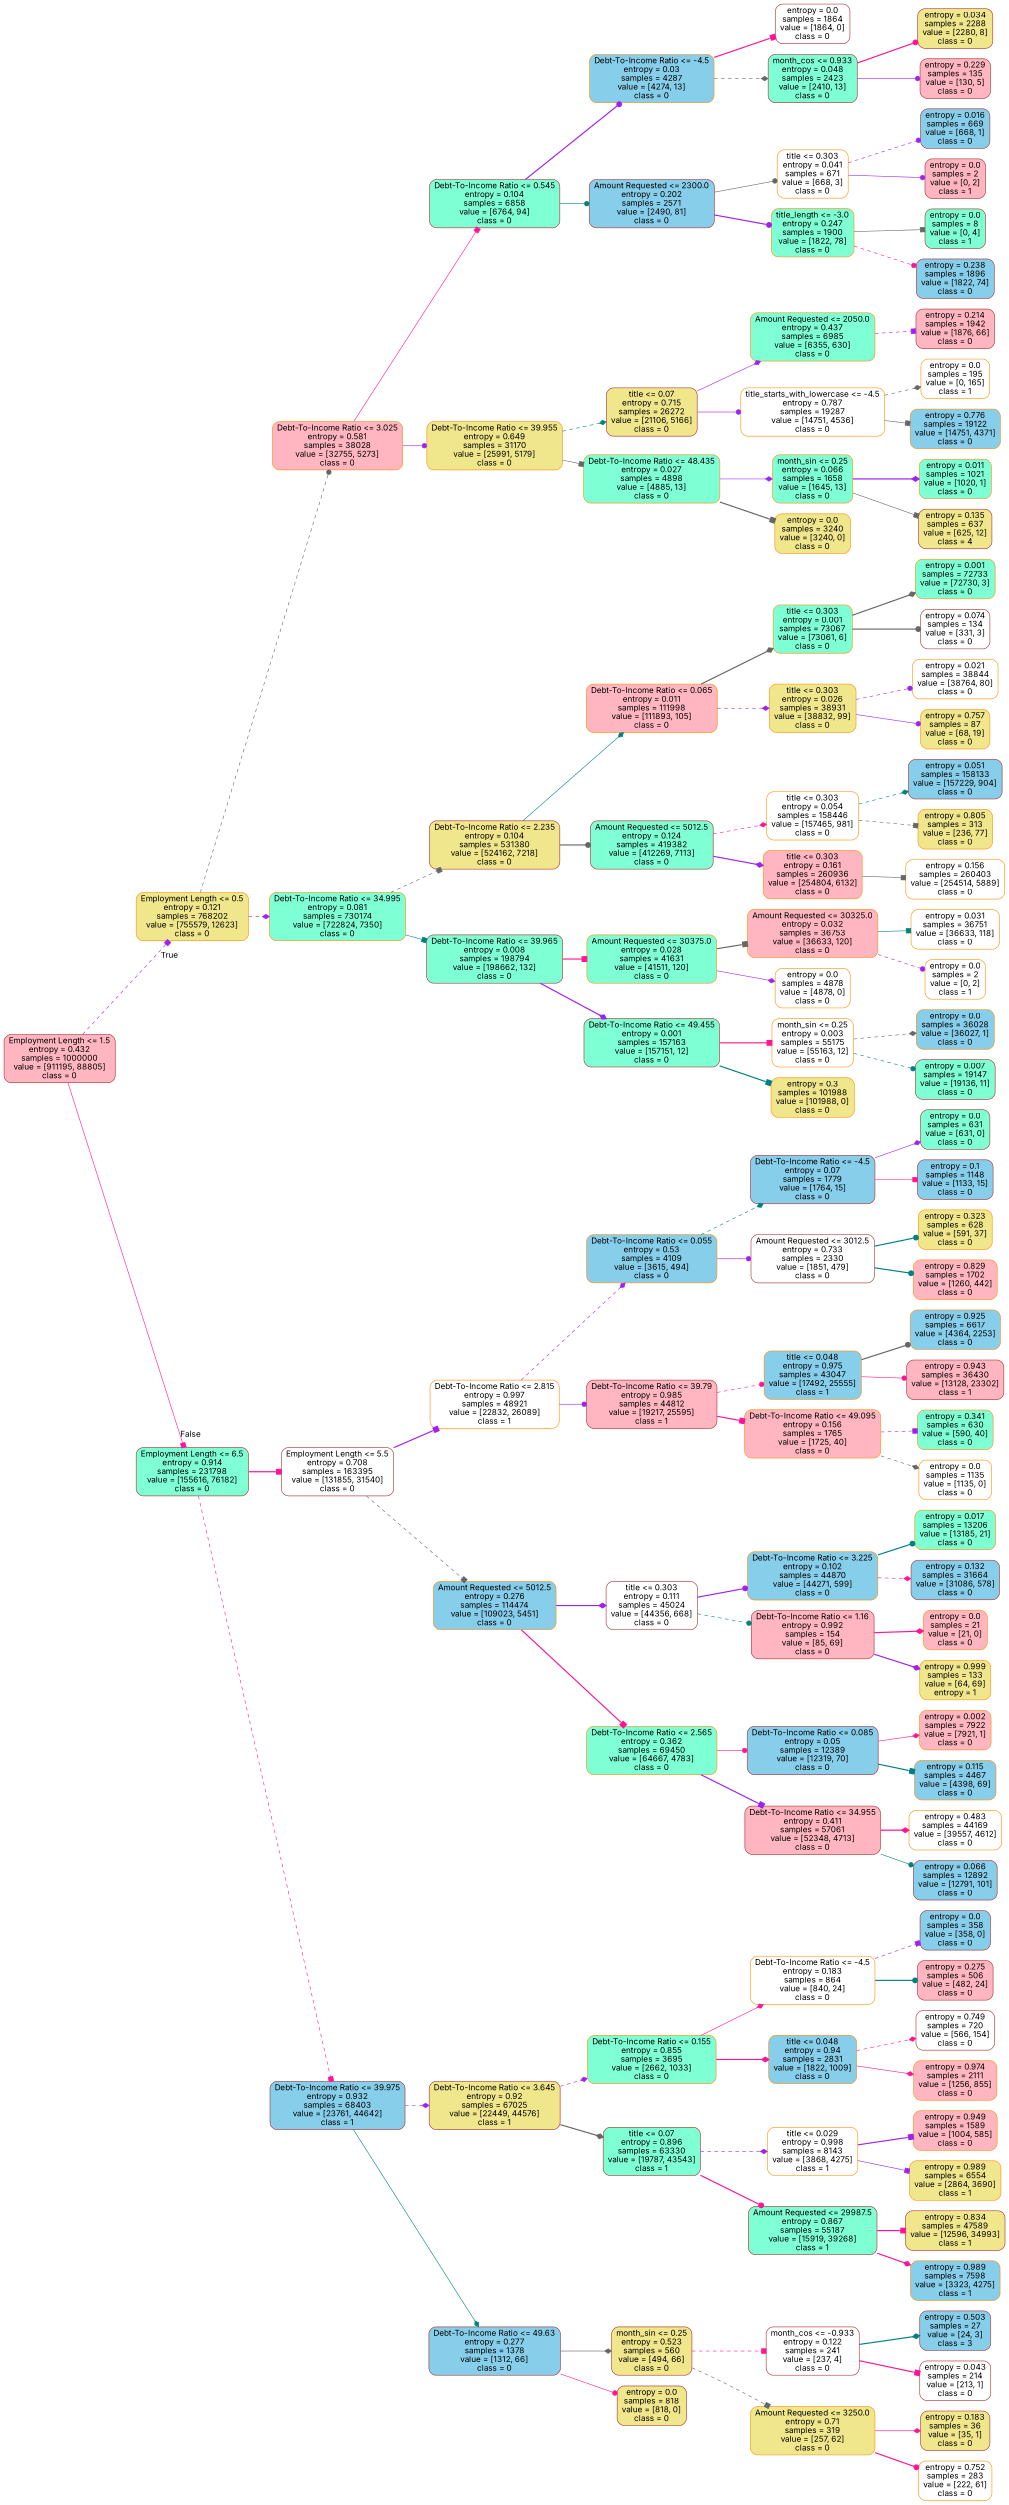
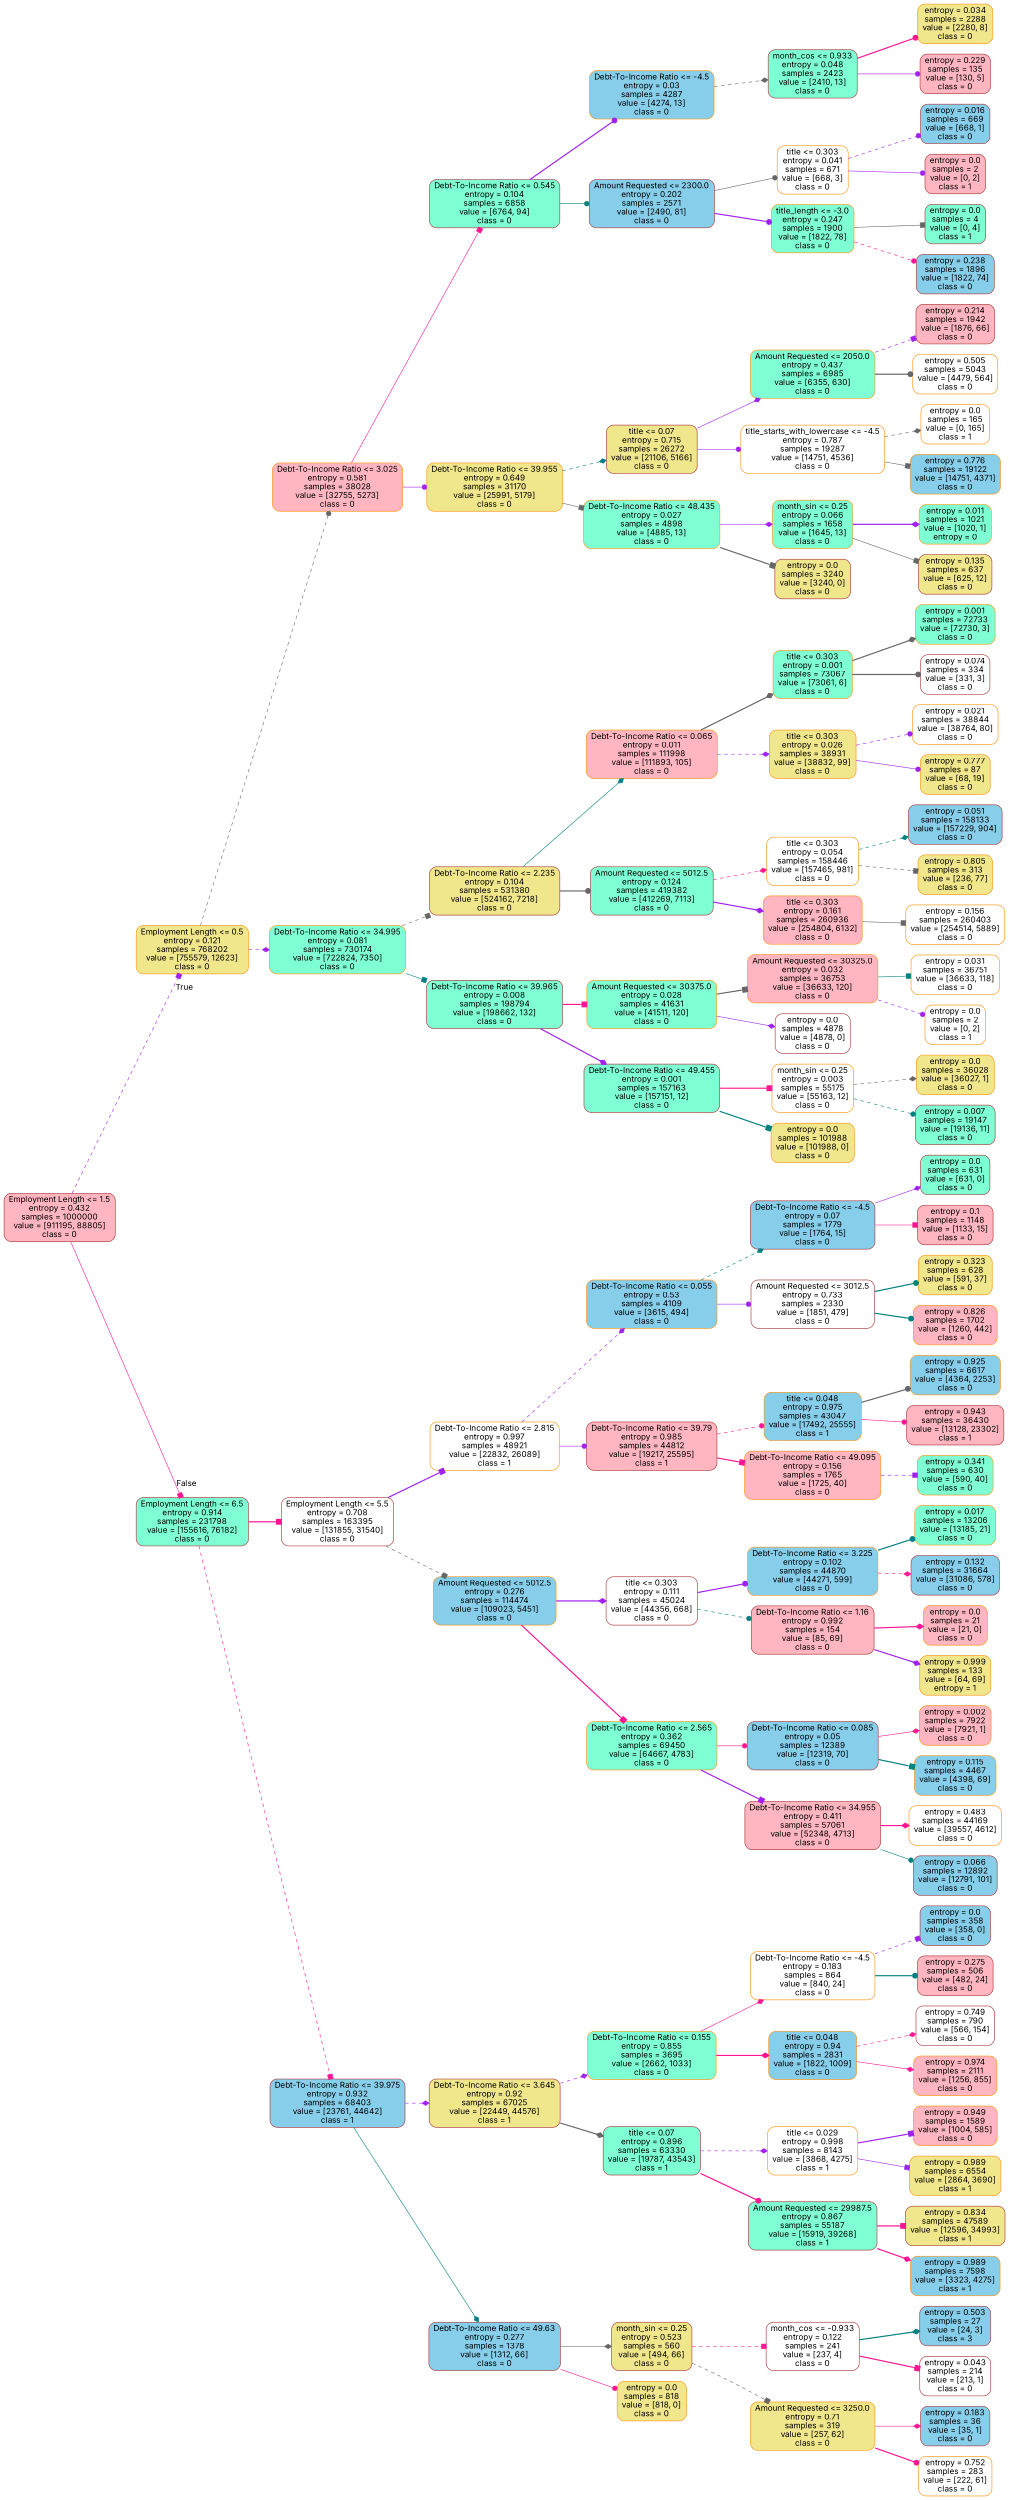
node "entropy = 0.0 samples = 1864 value = [1864, 0] class = 0": removed
node "entropy = 0.034 samples = 2288 value = [2280, 8] class = 0": color brown -> darkorange
node "entropy = 0.0 samples = 8 value = [0, 4] class = 1": label "entropy = 0.0 samples = 8 value = [0, 4] class = 1" -> "entropy = 0.0 samples = 4 value = [0, 4] class = 1"
node "entropy = 0.505 samples = 5043 value = [4479, 564] class = 0": added
node "entropy = 0.0 samples = 195 value = [0, 165] class = 1": label "entropy = 0.0 samples = 195 value = [0, 165] class = 1" -> "entropy = 0.0 samples = 165 value = [0, 165] class = 1"
node "entropy = 0.011 samples = 1021 value = [1020, 1] class = 0": label "entropy = 0.011 samples = 1021 value = [1020, 1] class = 0" -> "entropy = 0.011 samples = 1021 value = [1020, 1] entropy = 0"
node "entropy = 0.135 samples = 637 value = [625, 12] class = 4": label "entropy = 0.135 samples = 637 value = [625, 12] class = 4" -> "entropy = 0.135 samples = 637 value = [625, 12] class = 0"
node "entropy = 0.0 samples = 3240 value = [3240, 0] class = 0": color darkorange -> brown
node "entropy = 0.074 samples = 134 value = [331, 3] class = 0": label "entropy = 0.074 samples = 134 value = [331, 3] class = 0" -> "entropy = 0.074 samples = 334 value = [331, 3] class = 0"
node "entropy = 0.757 samples = 87 value = [68, 19] class = 0": label "entropy = 0.757 samples = 87 value = [68, 19] class = 0" -> "entropy = 0.777 samples = 87 value = [68, 19] class = 0"
node "entropy = 0.0 samples = 4878 value = [4878, 0] class = 0": color darkorange -> brown
node "entropy = 0.0 samples = 36028 value = [36027, 1] class = 0": fillcolor skyblue -> khaki
node "entropy = 0.3 samples = 101988 value = [101988, 0] class = 0": label "entropy = 0.3 samples = 101988 value = [101988, 0] class = 0" -> "entropy = 0.0 samples = 101988 value = [101988, 0] class = 0"
node "entropy = 0.1 samples = 1148 value = [1133, 15] class = 0": fillcolor skyblue -> lightpink
node "entropy = 0.829 samples = 1702 value = [1260, 442] class = 0": label "entropy = 0.829 samples = 1702 value = [1260, 442] class = 0" -> "entropy = 0.826 samples = 1702 value = [1260, 442] class = 0"
node "entropy = 0.0 samples = 1135 value = [1135, 0] class = 0": removed
node "entropy = 0.749 samples = 720 value = [566, 154] class = 0": label "entropy = 0.749 samples = 720 value = [566, 154] class = 0" -> "entropy = 0.749 samples = 790 value = [566, 154] class = 0"
node "entropy = 0.0 samples = 818 value = [818, 0] class = 0": color brown -> darkorange
node "entropy = 0.183 samples = 36 value = [35, 1] class = 0": fillcolor khaki -> skyblue
